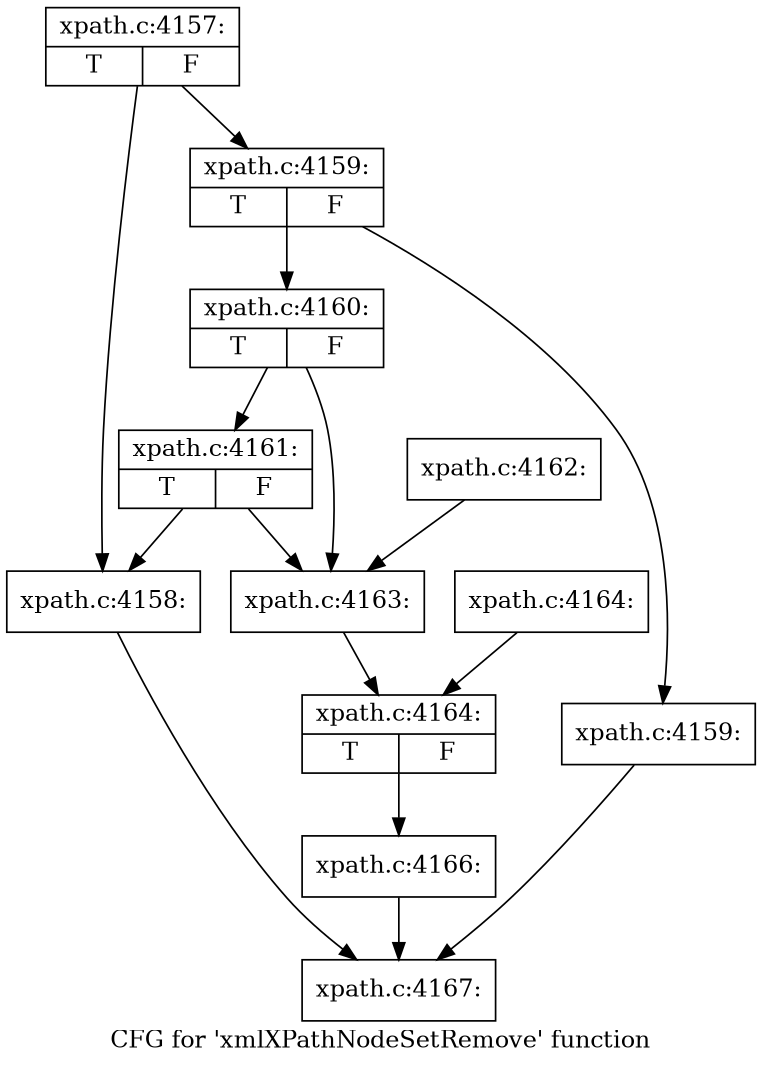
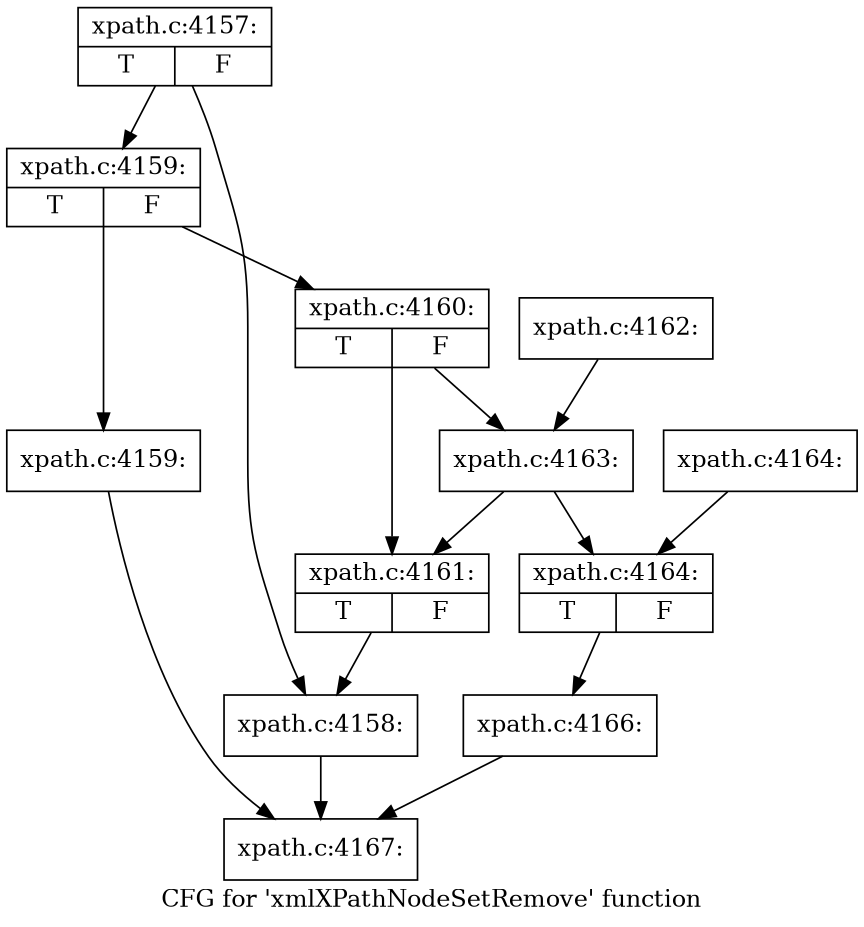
edge "xpath.c:4161:" -> "xpath.c:4163:": reversed
